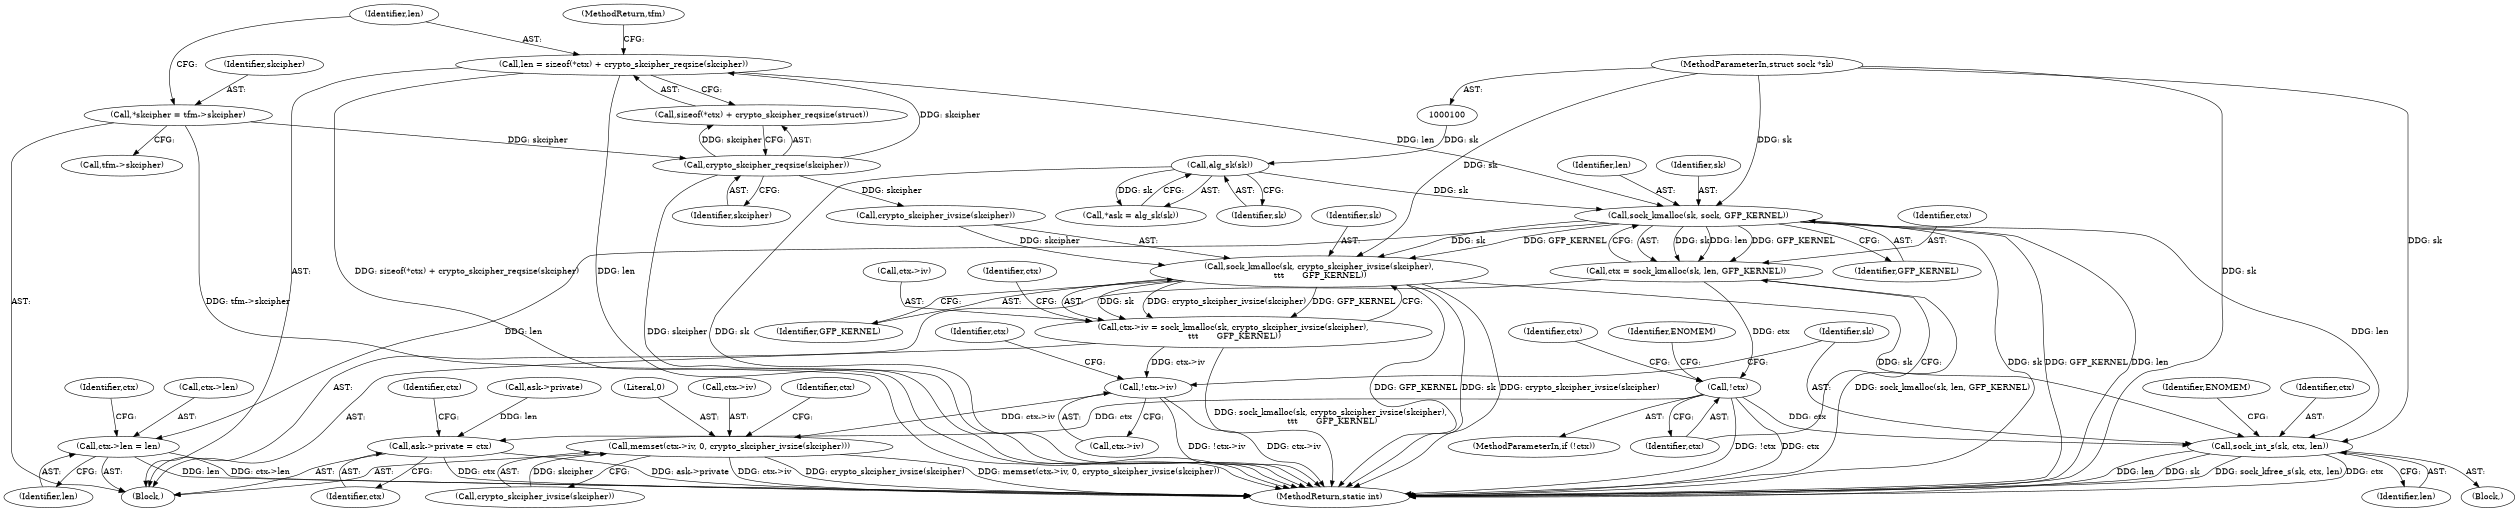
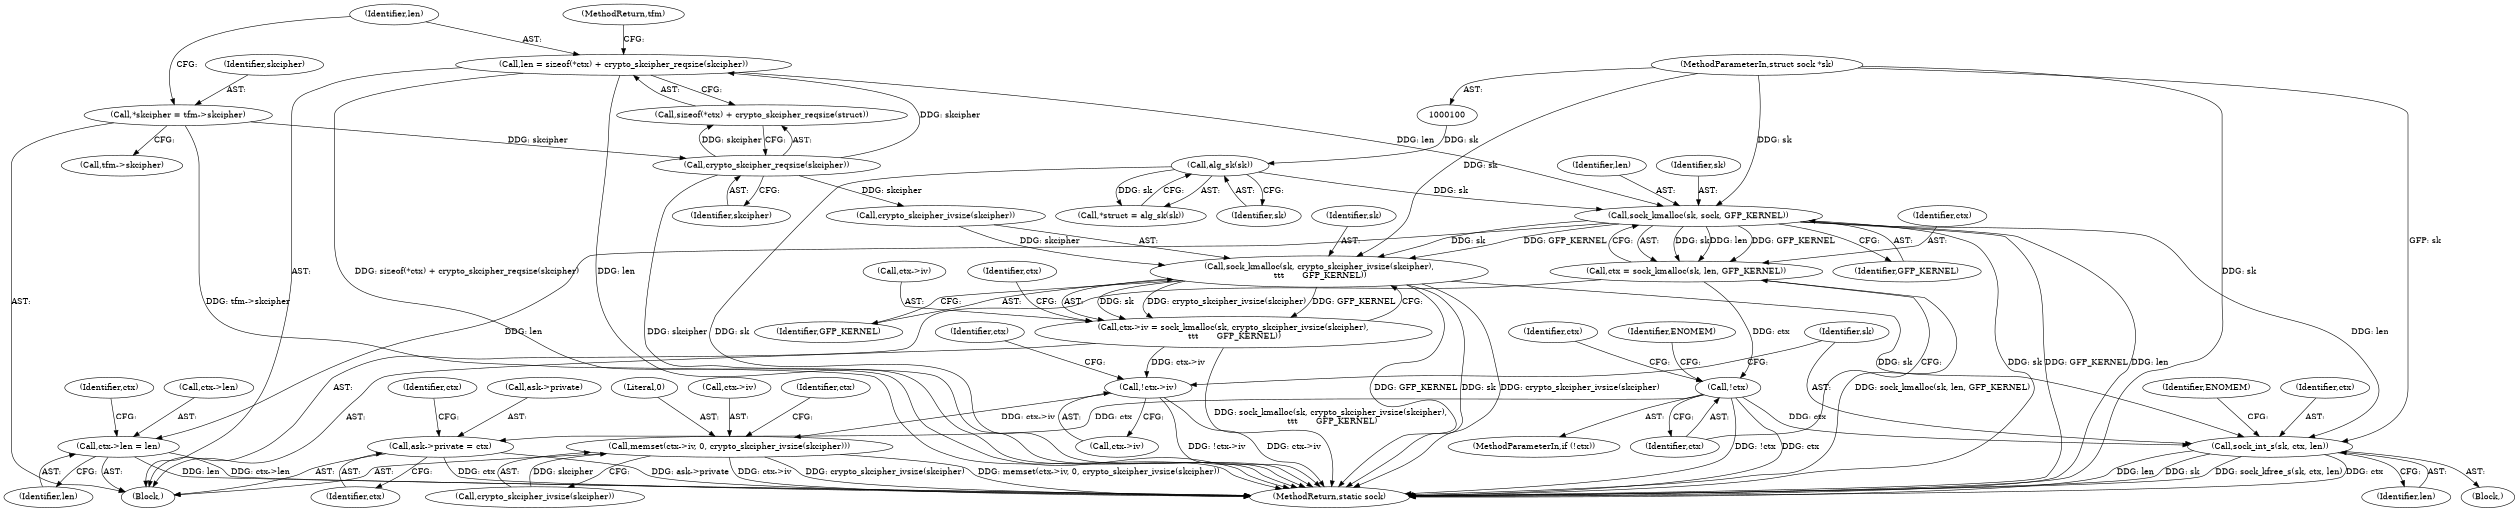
node "(Call,*ask = alg_sk(sk))": label "(Call,*ask = alg_sk(sk))" -> "(Call,*struct = alg_sk(sk))"
edge "(MethodParameterIn,struct sock *sk)" -> "(Call,sock_int_s(sk, ctx, len))": label "DDG: sk" -> "GFP: sk"
edge "(Call,ask->private)" -> "(Call,ask->private = ctx)": label "DDG: len" -> "AST: "
node "(MethodReturn,static int)": label "(MethodReturn,static int)" -> "(MethodReturn,static sock)"
